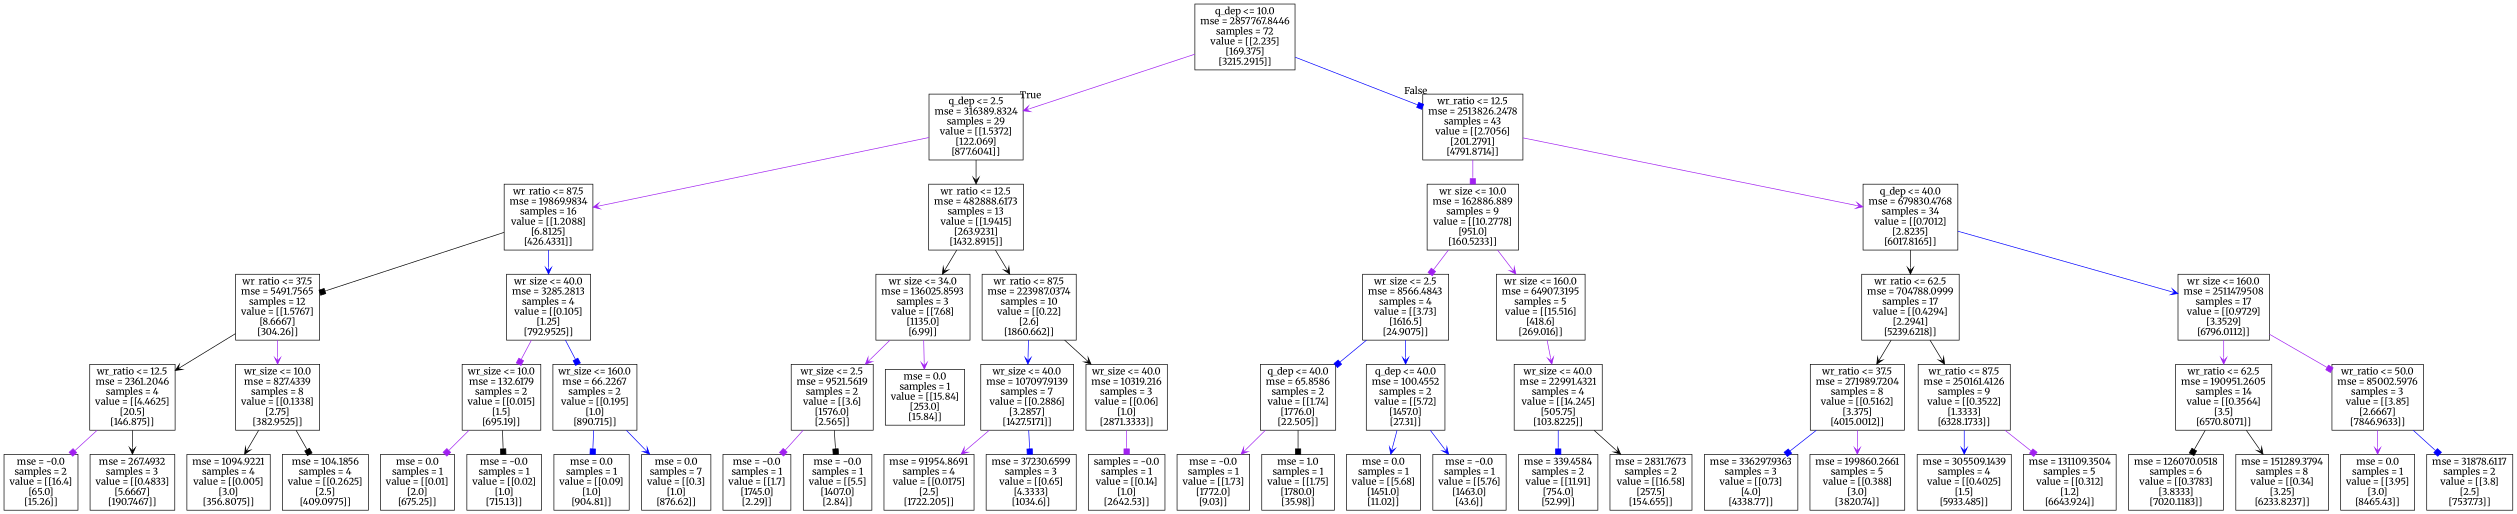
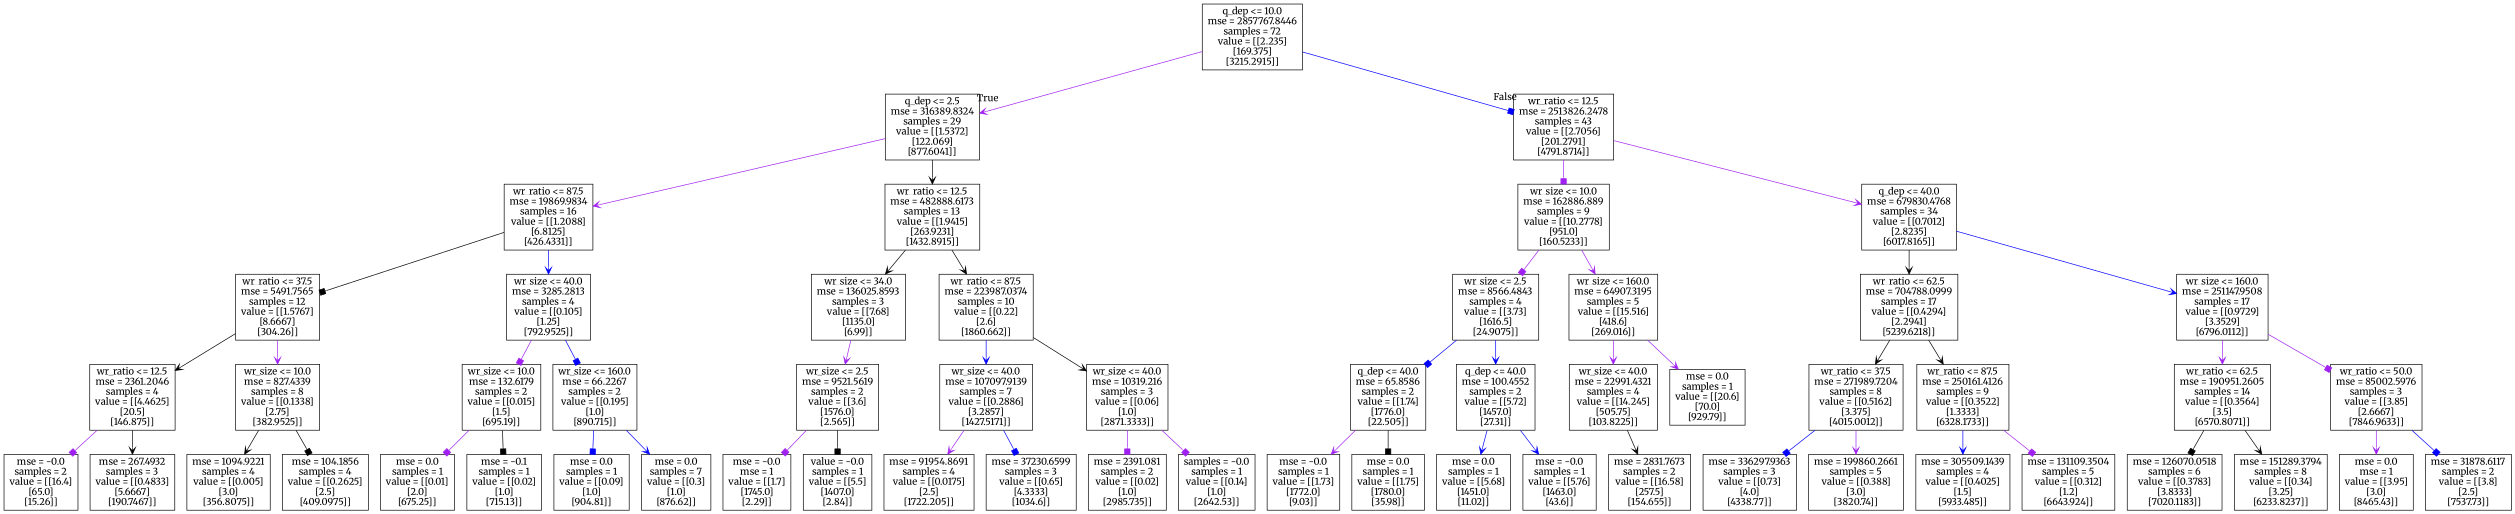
node "mse = 0.0 samples = 1 value = [[15.84] [253.0] [15.84]]": removed
node "mse = 0.0 samples = 1 value = [[20.6] [70.0] [929.79]]": added
node "mse = -0.0 samples = 1 value = [[0.02] [1.0] [715.13]]": label "mse = -0.0 samples = 1 value = [[0.02] [1.0] [715.13]]" -> "mse = -0.1 samples = 1 value = [[0.02] [1.0] [715.13]]"
node "mse = -0.0 samples = 1 value = [[1.7] [1745.0] [2.29]]": label "mse = -0.0 samples = 1 value = [[1.7] [1745.0] [2.29]]" -> "mse = -0.0 mse = 1 value = [[1.7] [1745.0] [2.29]]"
node "mse = -0.0 samples = 1 value = [[5.5] [1407.0] [2.84]]": label "mse = -0.0 samples = 1 value = [[5.5] [1407.0] [2.84]]" -> "value = -0.0 samples = 1 value = [[5.5] [1407.0] [2.84]]"
node "mse = 2391.081 samples = 2 value = [[0.02] [1.0] [2985.735]]": added
node "mse = 1.0 samples = 1 value = [[1.75] [1780.0] [35.98]]": label "mse = 1.0 samples = 1 value = [[1.75] [1780.0] [35.98]]" -> "mse = 0.0 samples = 1 value = [[1.75] [1780.0] [35.98]]"
node "mse = 339.4584 samples = 2 value = [[11.91] [754.0] [52.99]]": removed
node "mse = 0.0 samples = 1 value = [[3.95] [3.0] [8465.43]]": label "mse = 0.0 samples = 1 value = [[3.95] [3.0] [8465.43]]" -> "mse = 0.0 mse = 1 value = [[3.95] [3.0] [8465.43]]"
